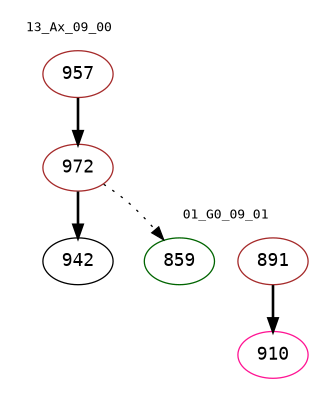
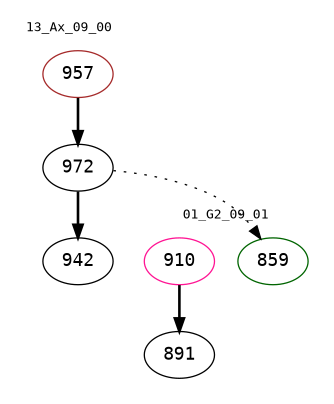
node "972": color brown -> black
cluster "01_G0_09_01": label "01_G0_09_01" -> "01_G2_09_01"
node "891": color brown -> black
edge "891" -> "910": reversed
